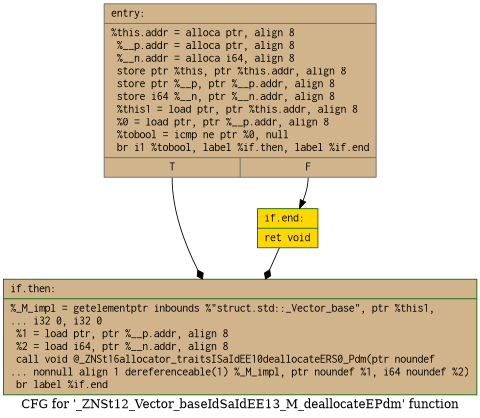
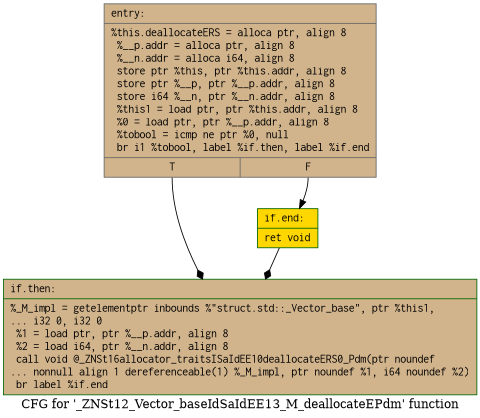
node "entry:": text "%this.addr = alloca ptr, align 8" -> "%this.deallocateERS = alloca ptr, align 8"
